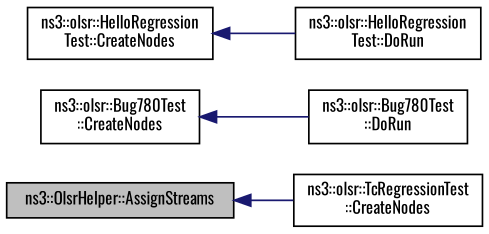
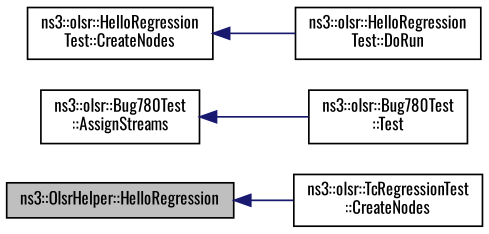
node "ns3::olsr::Bug780Test ::CreateNodes": label "ns3::olsr::Bug780Test ::CreateNodes" -> "ns3::olsr::Bug780Test ::AssignStreams"
node "ns3::olsr::Bug780Test ::DoRun": label "ns3::olsr::Bug780Test ::DoRun" -> "ns3::olsr::Bug780Test ::Test"
node "ns3::OlsrHelper::AssignStreams": label "ns3::OlsrHelper::AssignStreams" -> "ns3::OlsrHelper::HelloRegression"
